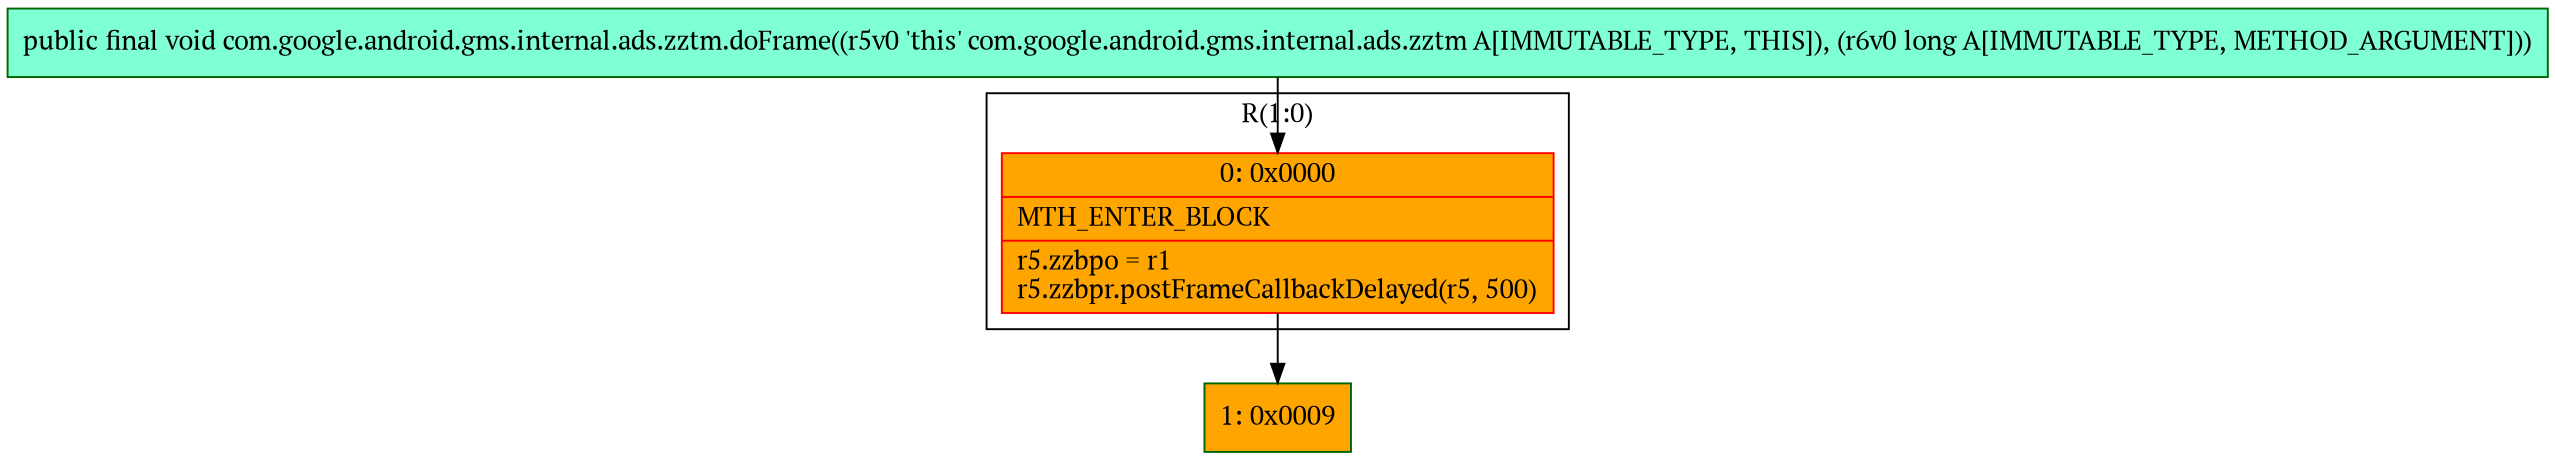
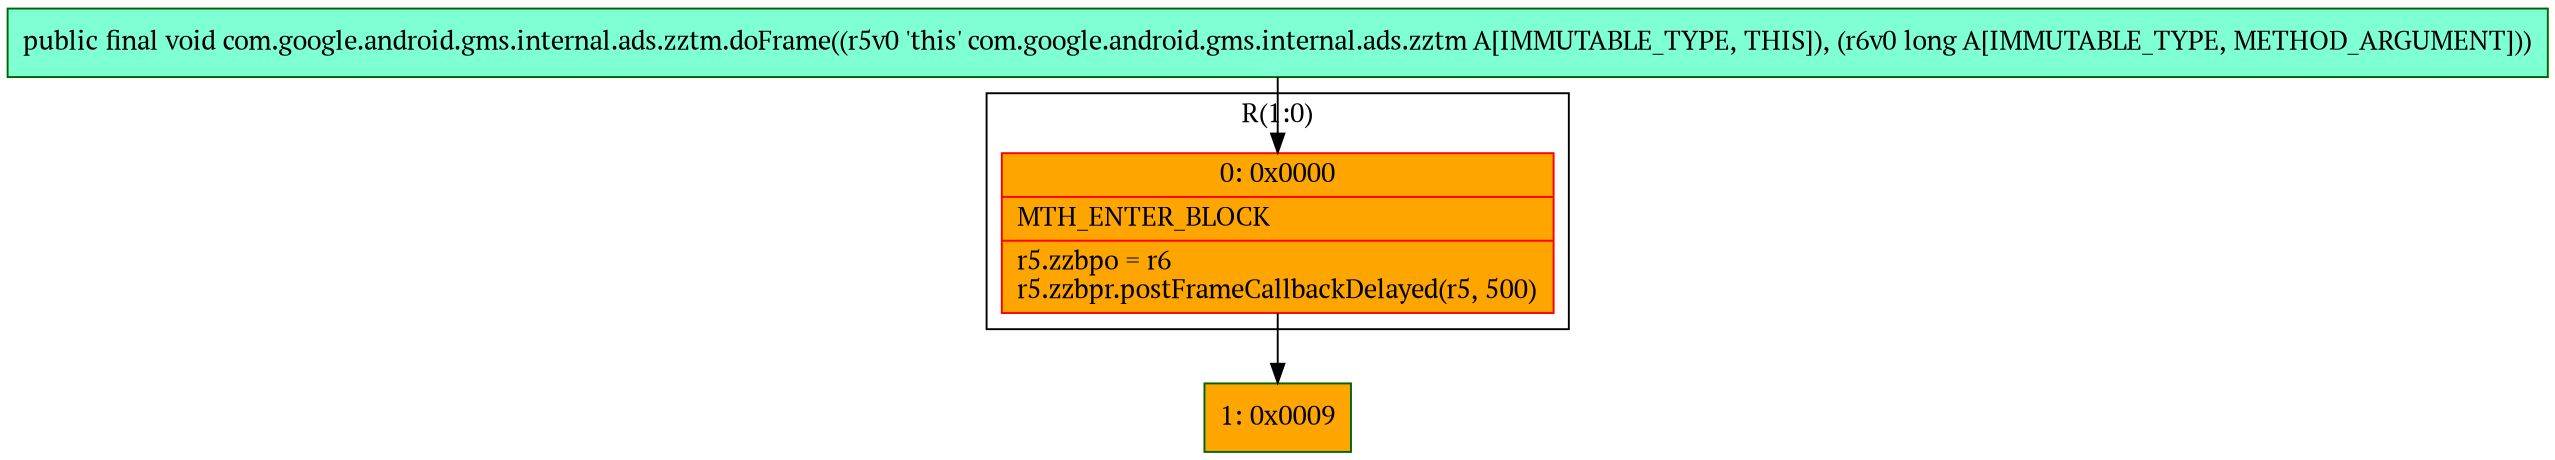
node "0: 0x0000": text "r5.zzbpo = r1" -> "r5.zzbpo = r6"
